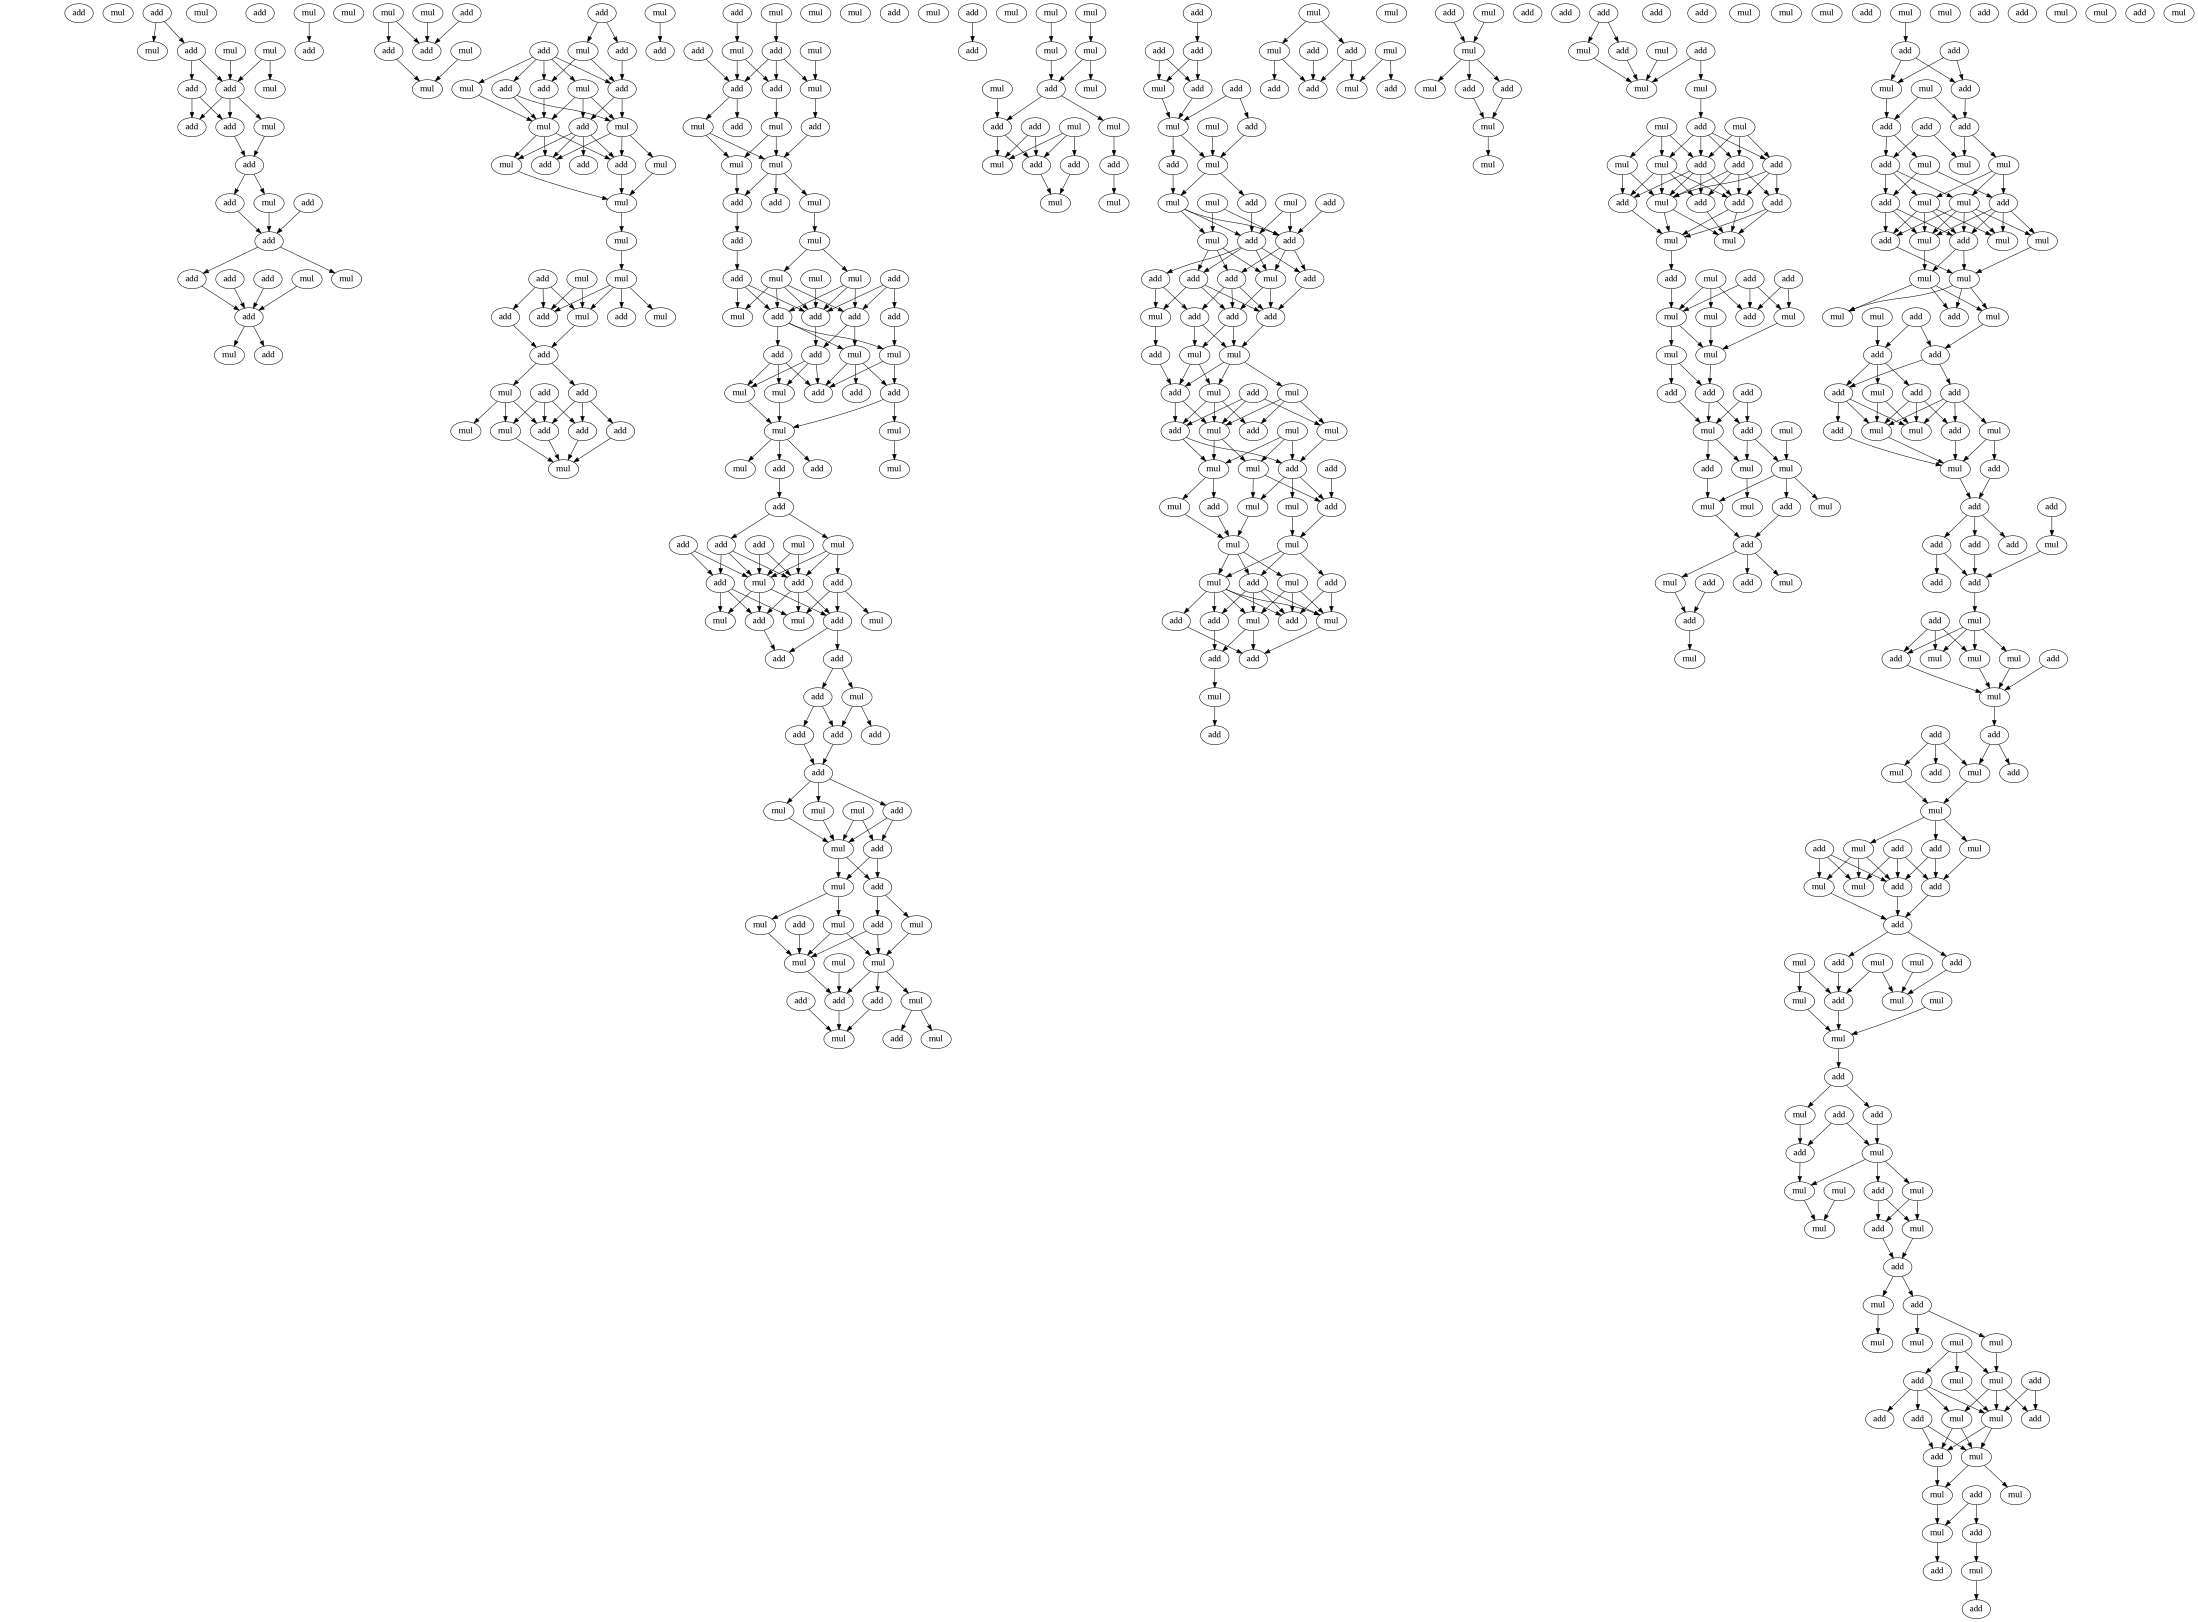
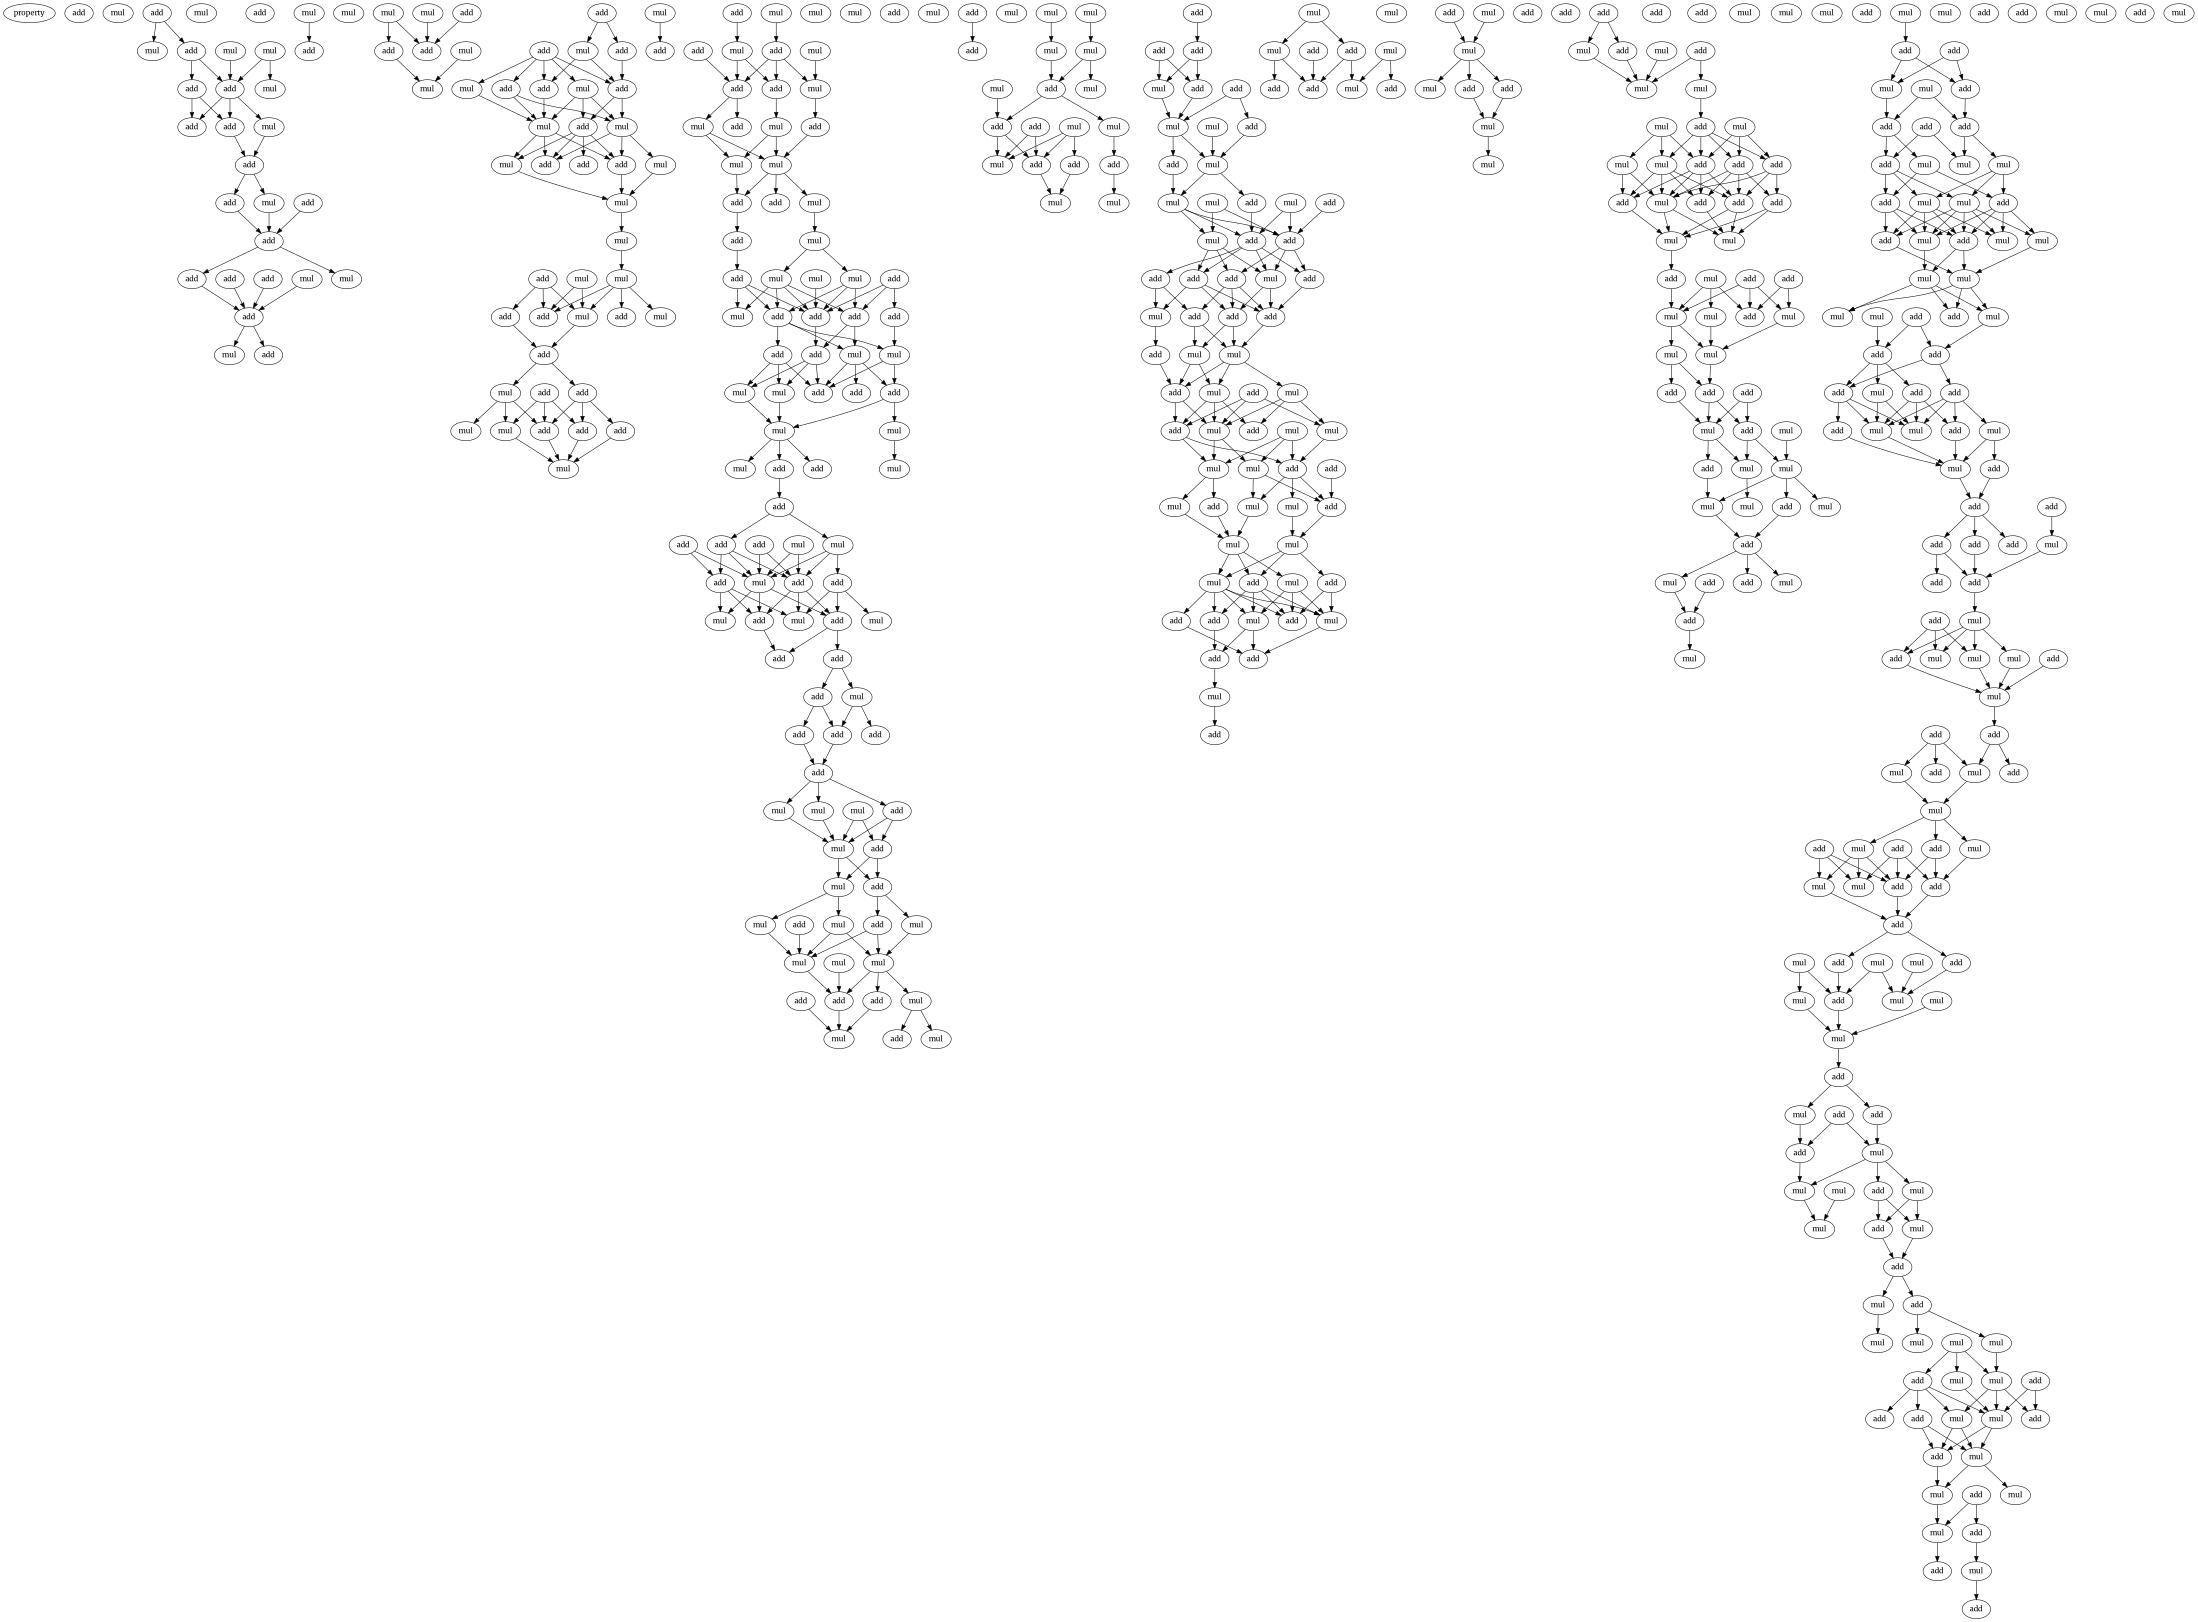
node "property": added
